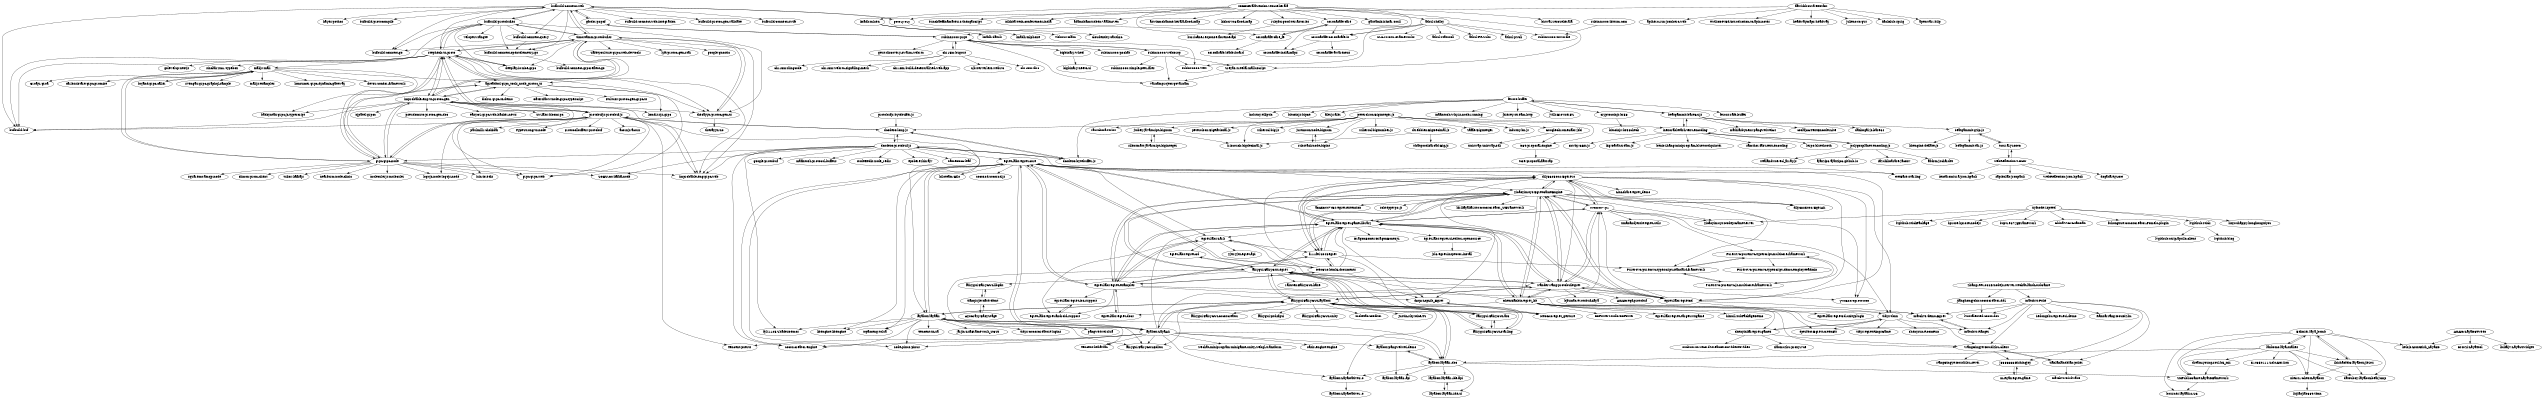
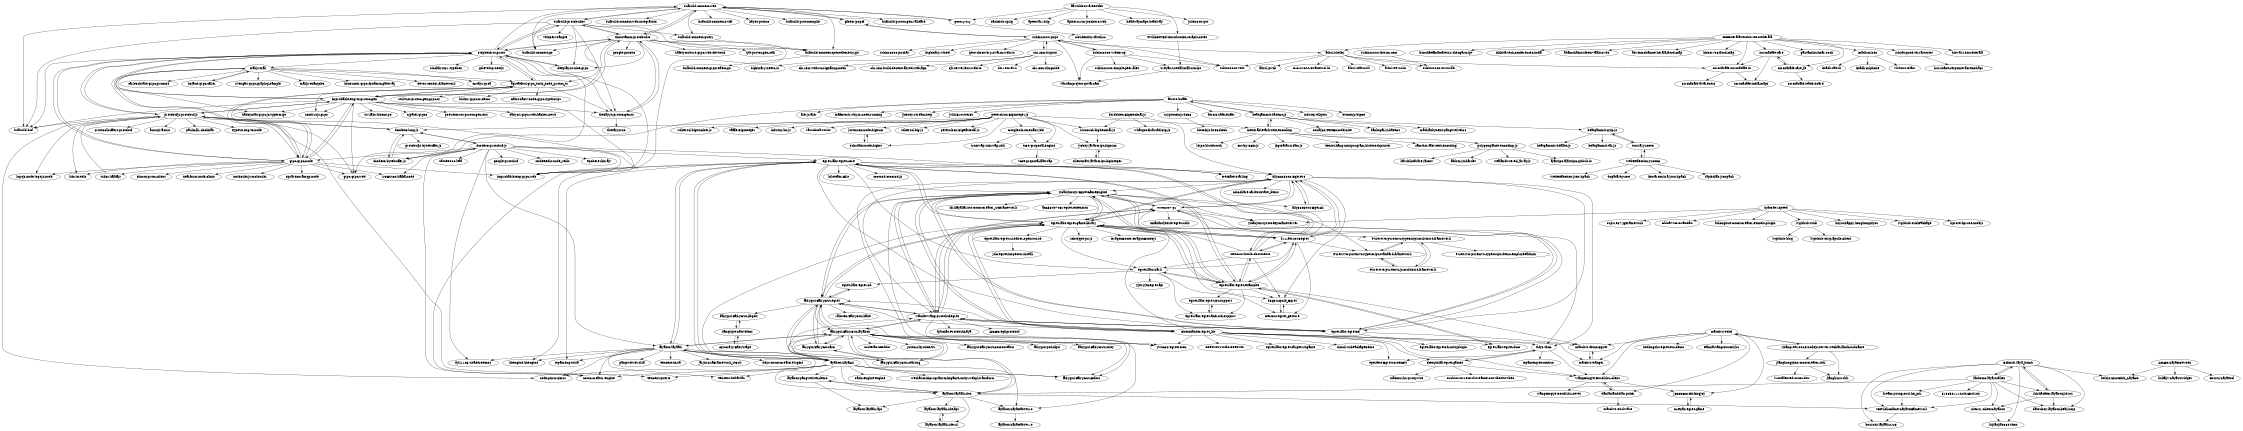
edge "athul/shelby" -> "subins2000/p2pt": reversed
edge "IEEEKeralaSection/rescuekerala" -> "Sreyas-Sreelal/malluscript": now "TwilioDevEd/introduction-to-apis-notes" -> "Sreyas-Sreelal/malluscript"
edge "protobufjs/bytebuffer.js" -> "dcodeIO/long.js": reversed
edge "grpc/grpc-node" -> "protobufjs/protobuf.js": now "tulios/kafkajs" -> "protobufjs/protobuf.js"
edge "jtobey/javascript-bignum" -> "iriscouch/bigdecimal.js": reversed
edge "polygonplanet/encoding.js" -> "inexorabletash/text-encoding": removed
node "kbengine/deflate-js": label "kbengine/deflate-js" -> "beatgammit/deflate-js"
node "mafintosh/protocol-buffers": removed
node "WebReflection/SOHU": label "WebReflection/SOHU" -> "WebReflection/JSONH"
edge "yicaoyimuys/EgretGameEngine" -> "dily3825002/EgerPro": now "dtrebbien/BigDecimal.js" -> "dily3825002/EgerPro"
node "LinLshare/egret_demo": label "LinLshare/egret_demo" -> "LinLshare/carlessistare_demo"
edge "yicaoyimuys/EgretGameEngine" -> "schteppe/p2.js": now "egret-labs/egret-game-library" -> "schteppe/p2.js"
edge "matchvs/Poke" -> "lzuntalented/cocos-dou": now "matchvs/Poke" -> "Zhang19910325/nodejs-server-wechat-landLordGame"
node "tidys/egretRingsGame": removed
node "shenysun/RoomRun": label "shenysun/RoomRun" -> "topameng/RoomRun"
edge "ChenXianbin/egret_kit" -> "ywx620/egretMoon": added
edge "Edimier/laya_bomb" -> "nie341/ChessLayabox": now "Edimier/laya_bomb" -> "liujiaojiao889/tbnn"
node "jiangliu2u/ddz": added
